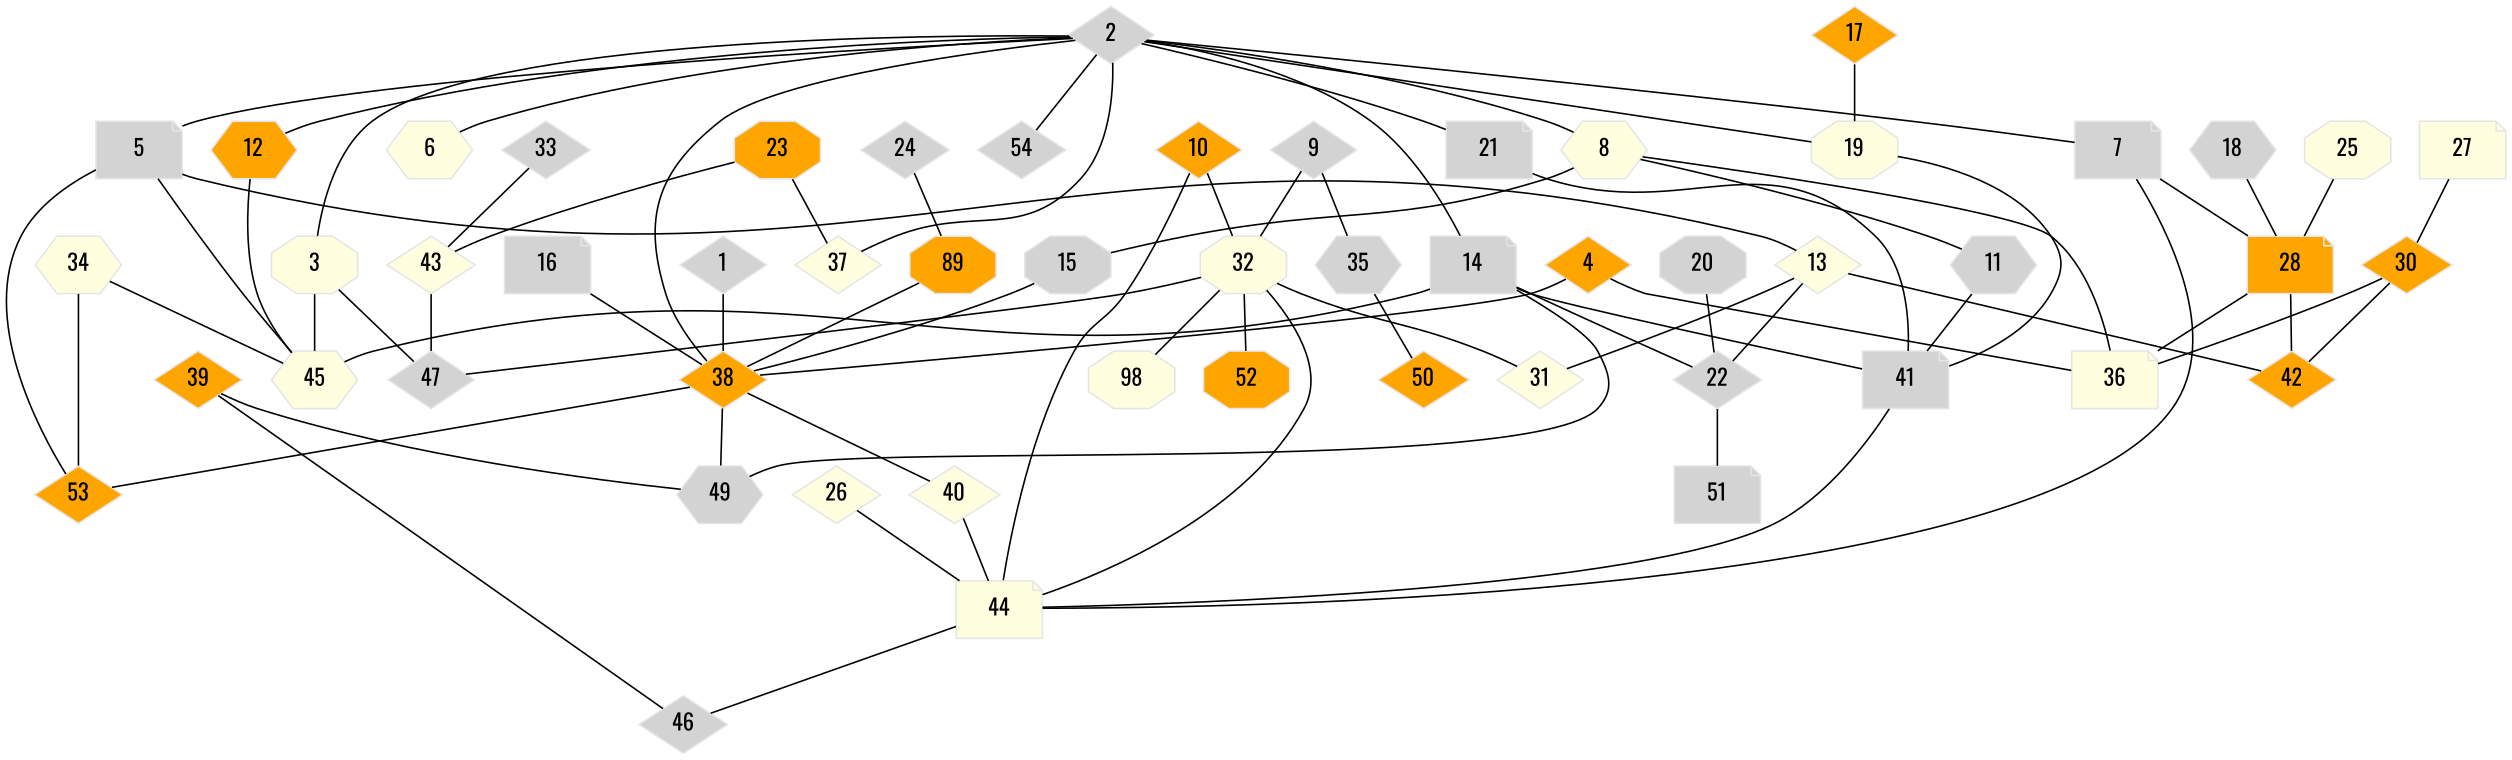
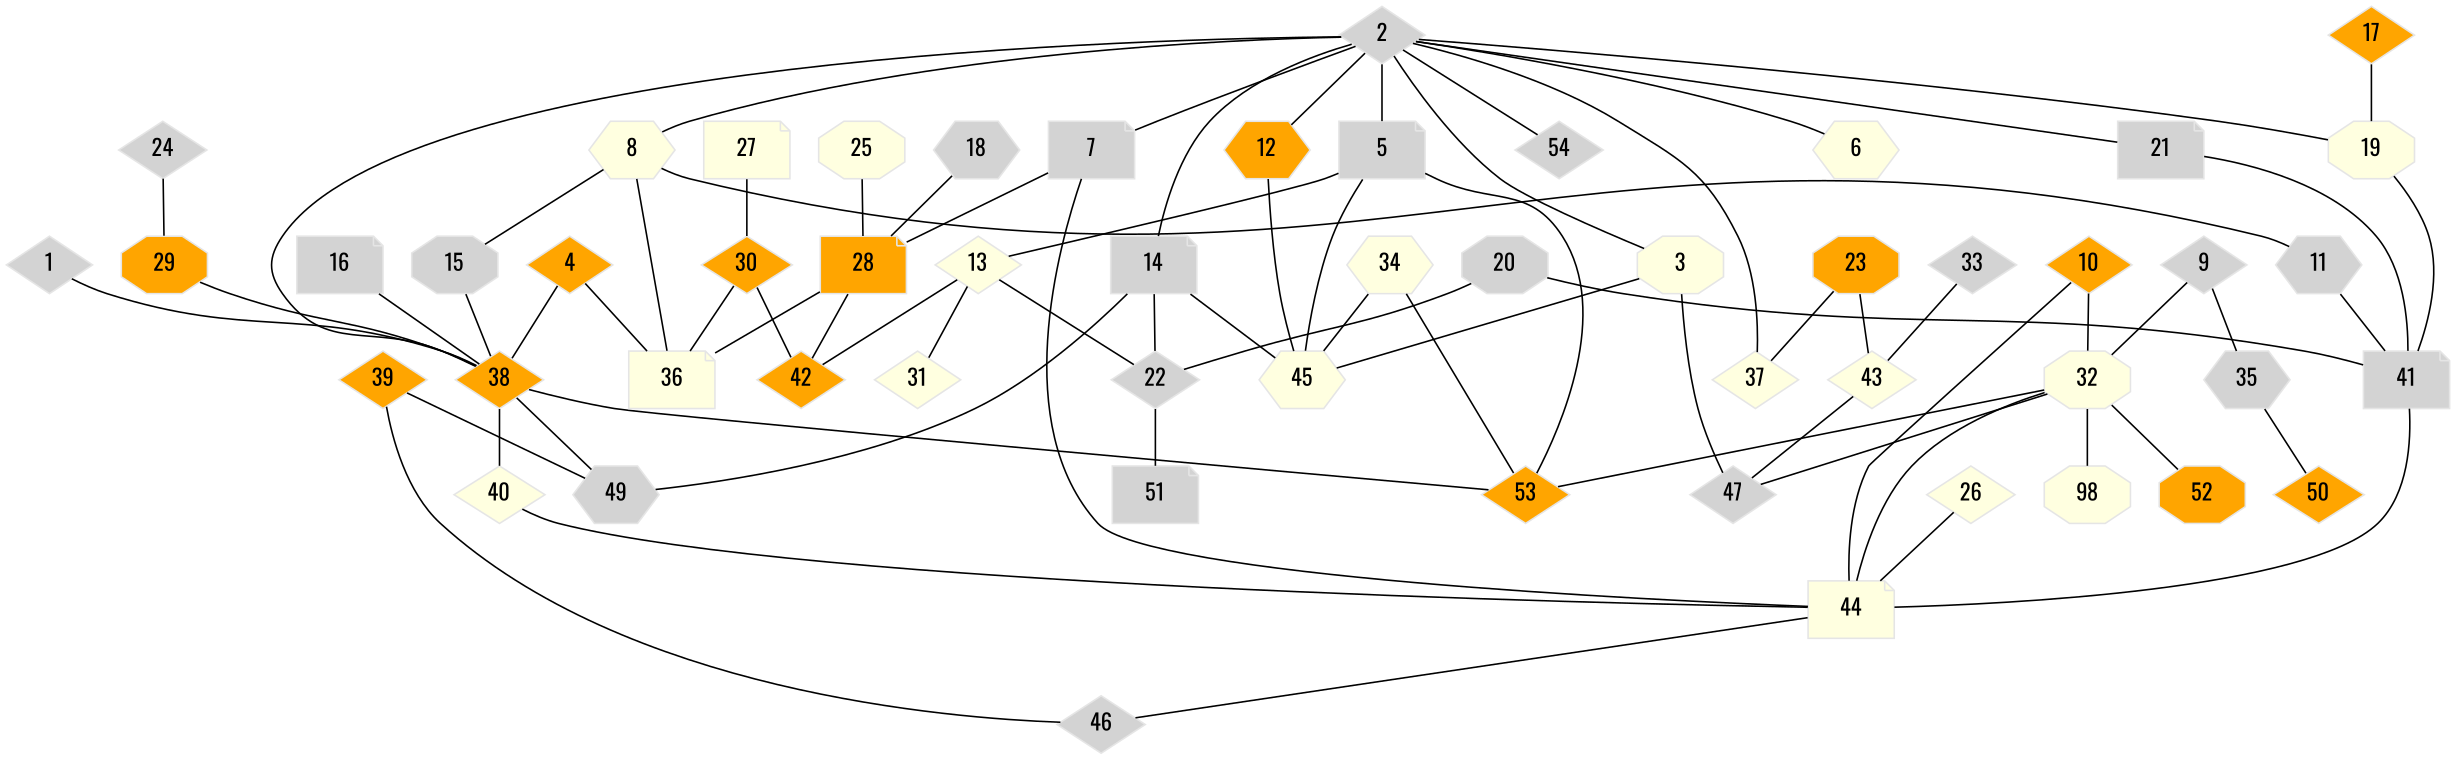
node "89": label "89" -> "29"
edge "32" -- "31": now "32" -- "53"
edge "14" -- "41": now "20" -- "41"
